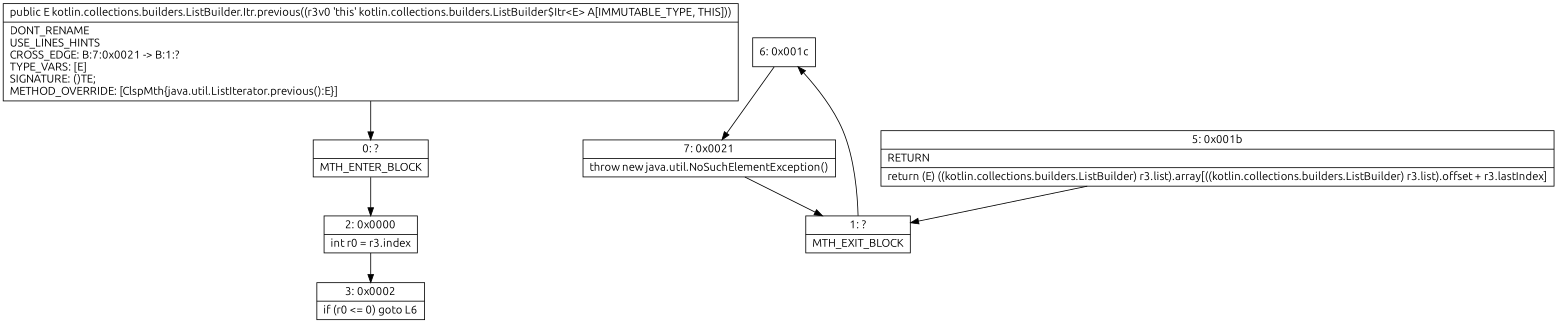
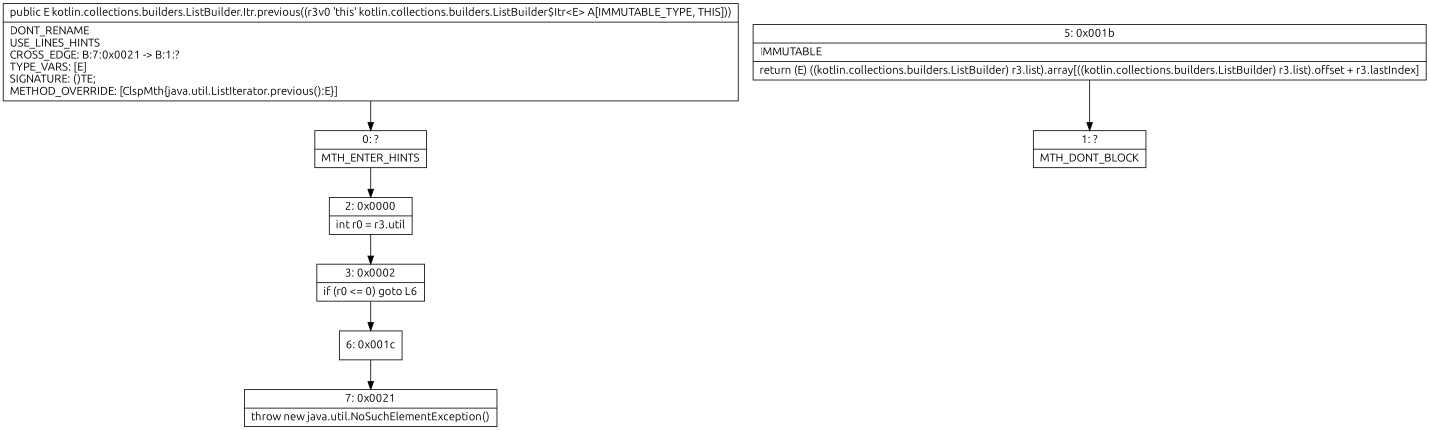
edge "1: ?" -> "6: 0x001c": now "3: 0x0002" -> "6: 0x001c"
node "5: 0x001b": text "RETURN" -> "IMMUTABLE"
node "0: ?": text "MTH_ENTER_BLOCK" -> "MTH_ENTER_HINTS"
edge "7: 0x0021" -> "1: ?": removed
node "2: 0x0000": text "int r0 = r3.index" -> "int r0 = r3.util"
node "1: ?": text "MTH_EXIT_BLOCK" -> "MTH_DONT_BLOCK"
